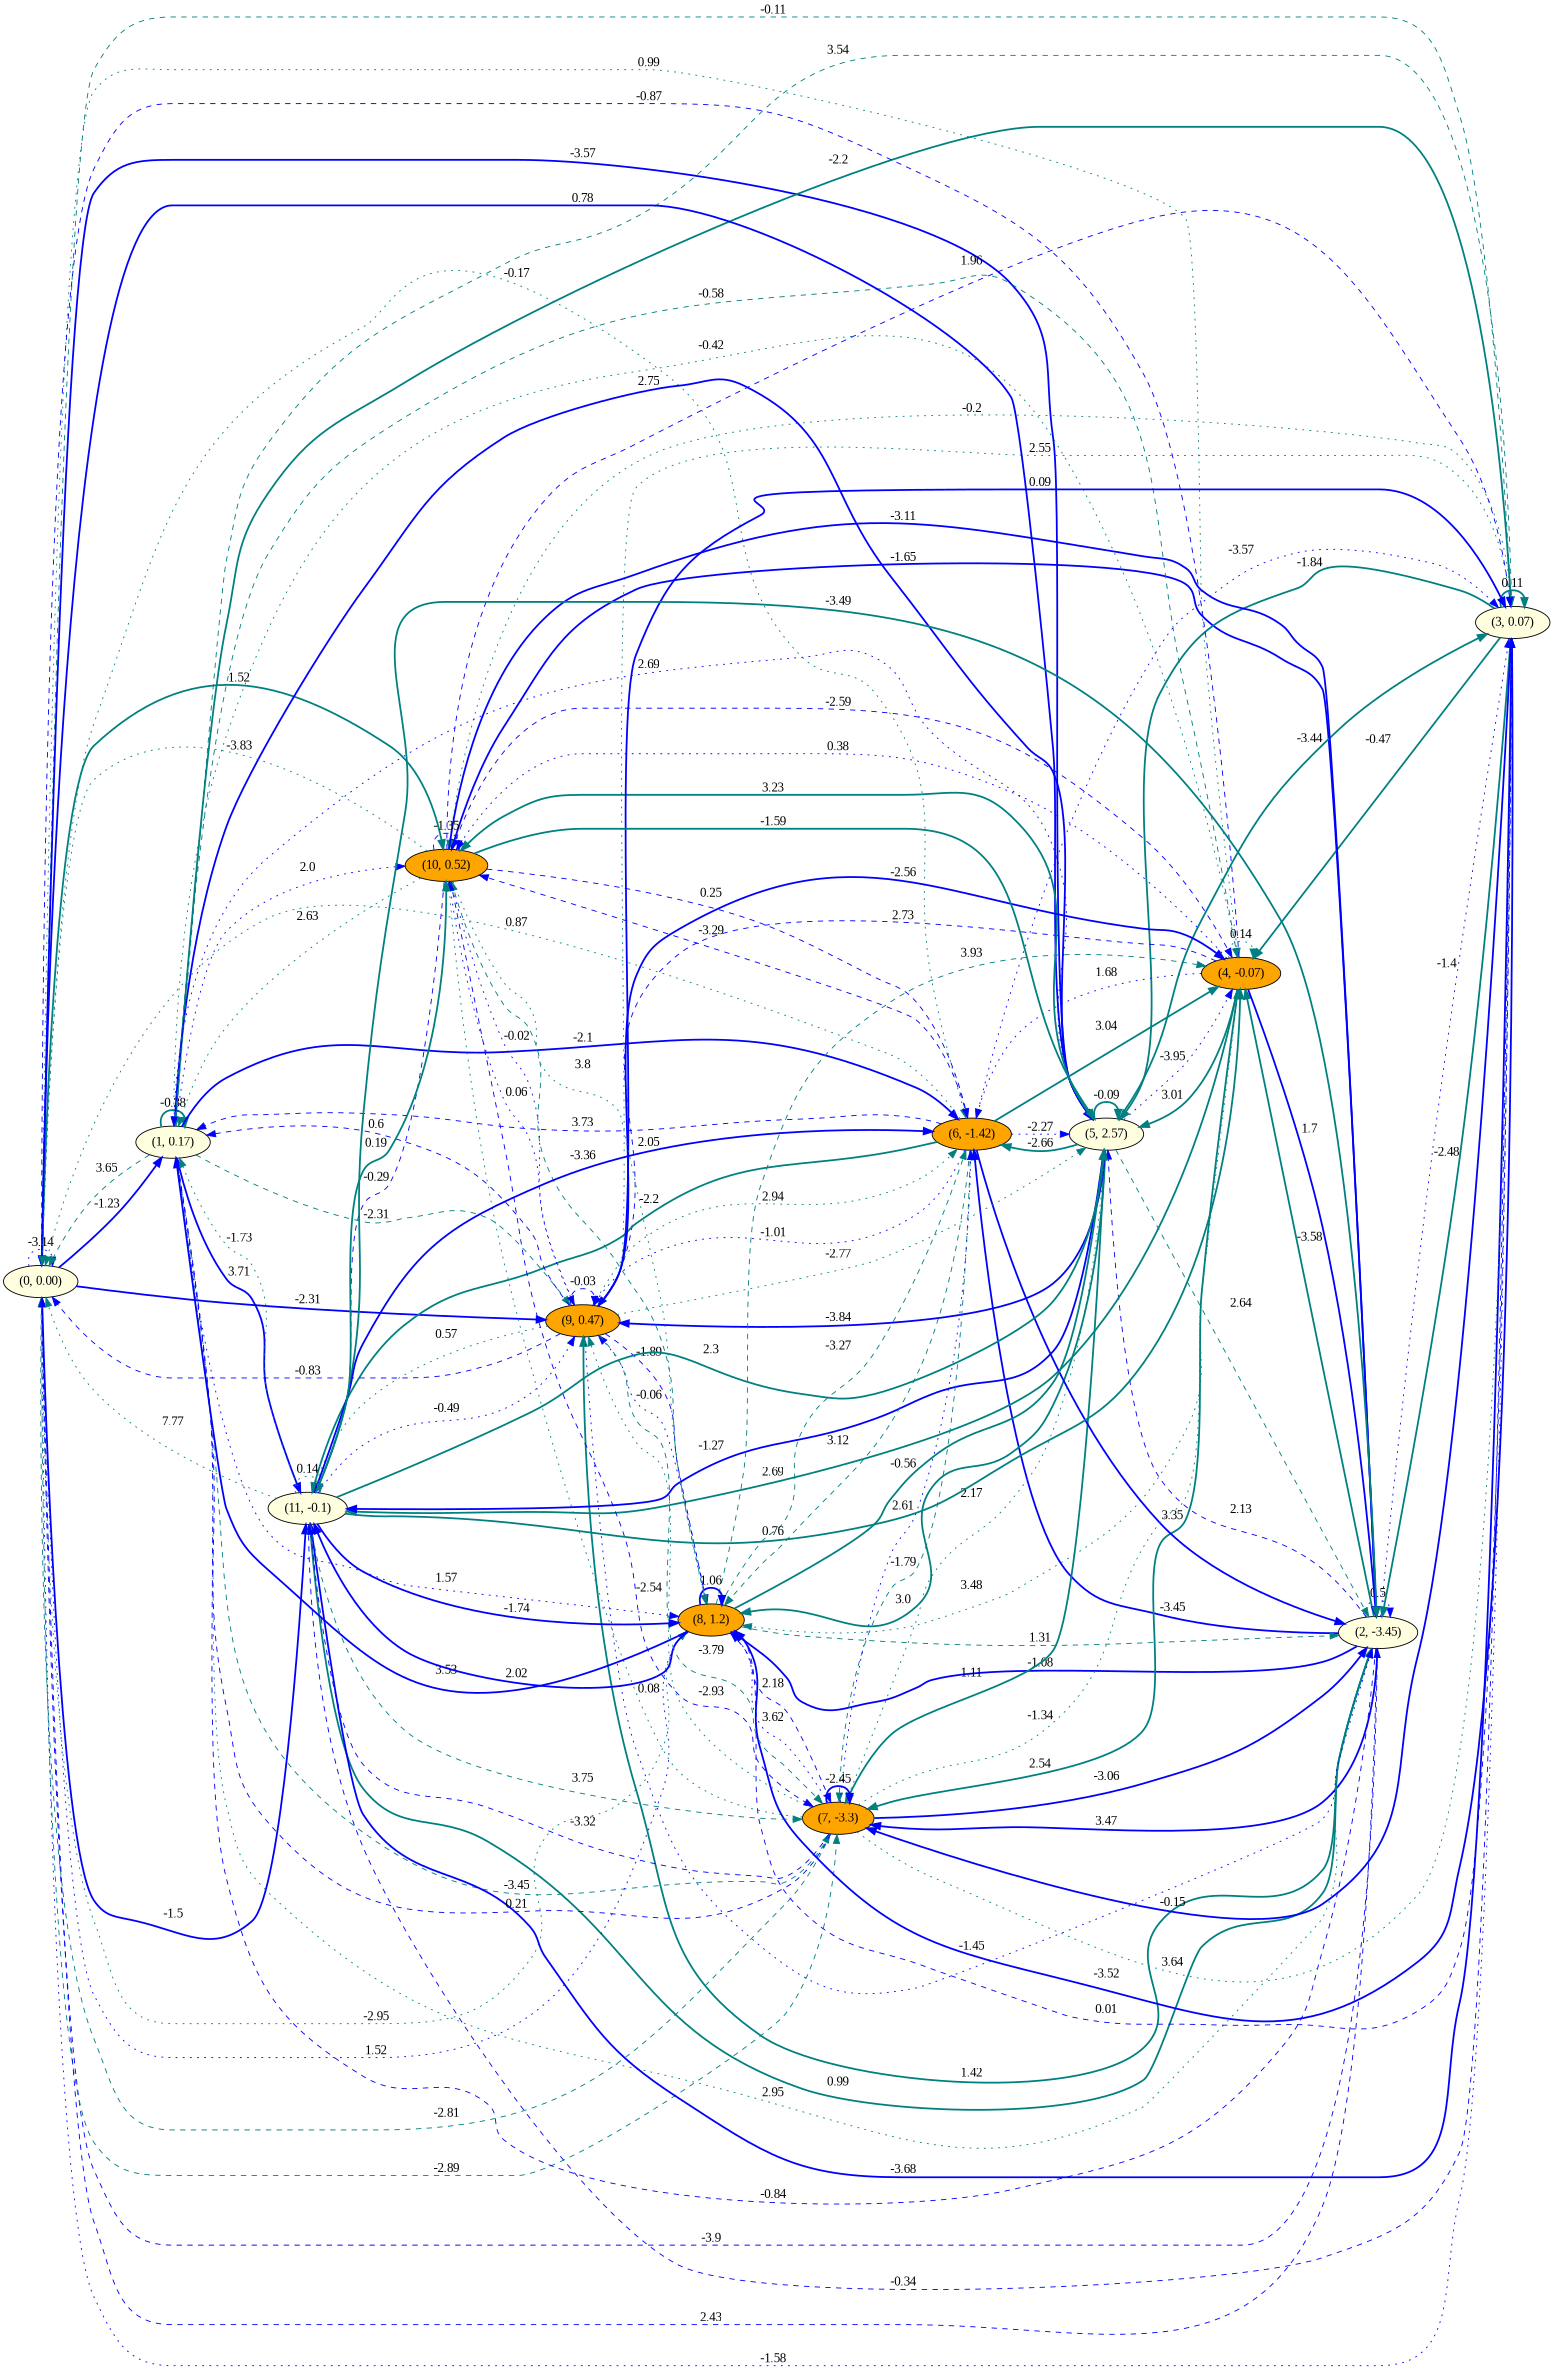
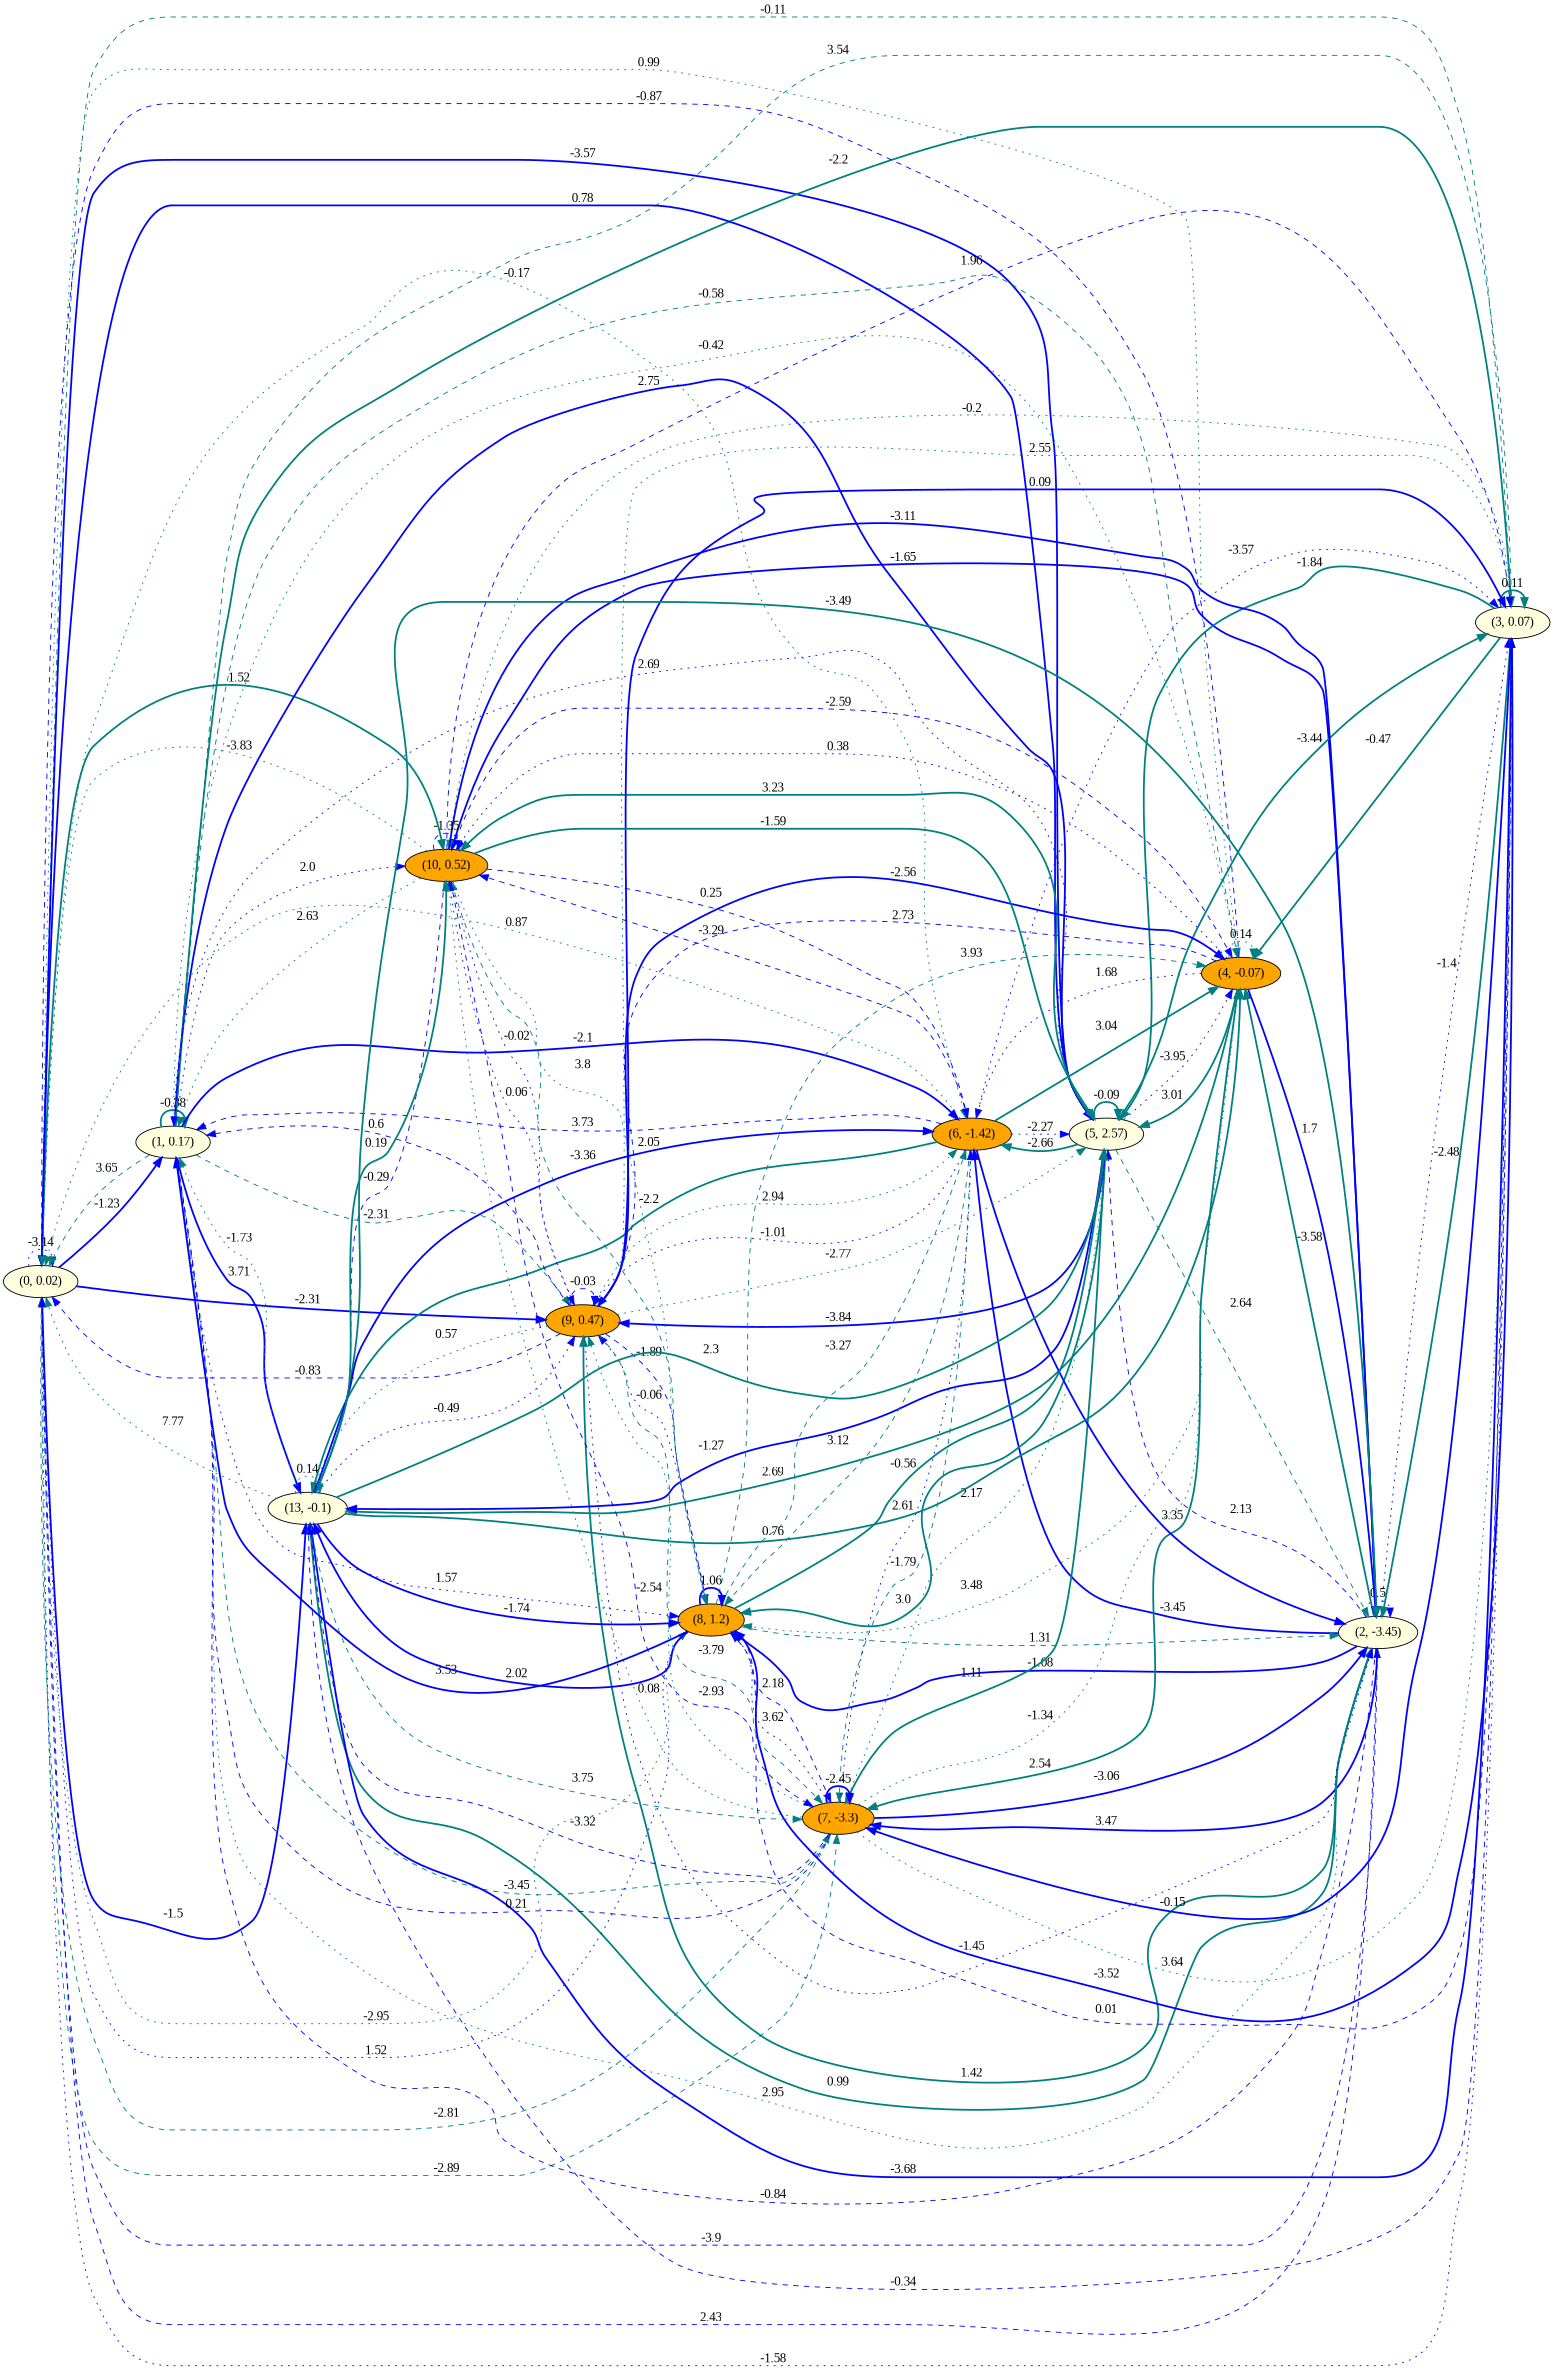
node "(0, 0.00)": label "(0, 0.00)" -> "(0, 0.02)"
node "(11, -0.1)": label "(11, -0.1)" -> "(13, -0.1)"
